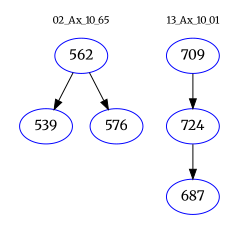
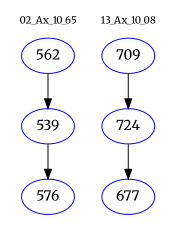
cluster "13_Ax_10_01": label "13_Ax_10_01" -> "13_Ax_10_08"
edge "562" -> "576": now "539" -> "576"
node "687": label "687" -> "677"
